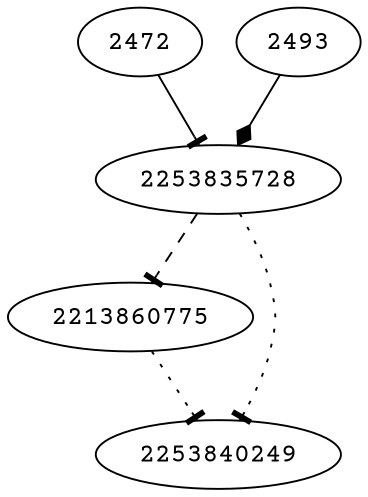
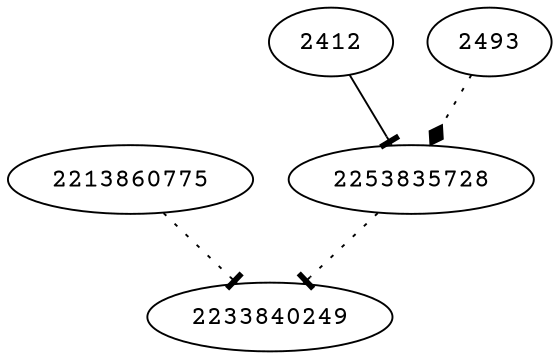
node "2472": label "2472" -> "2412"
edge "2493" -> "2253835728": style solid -> dotted
edge "2253835728" -> "2213860775": removed
node "2253840249": label "2253840249" -> "2233840249"
